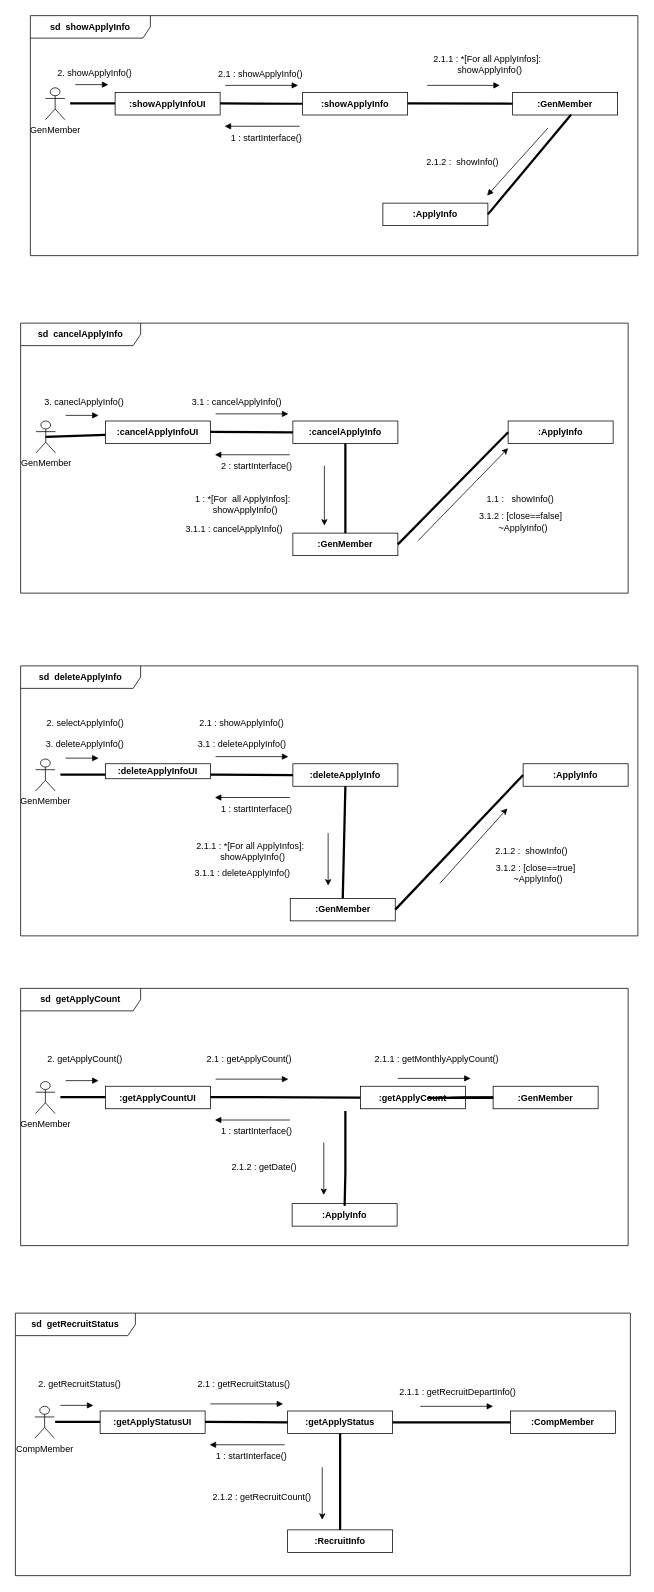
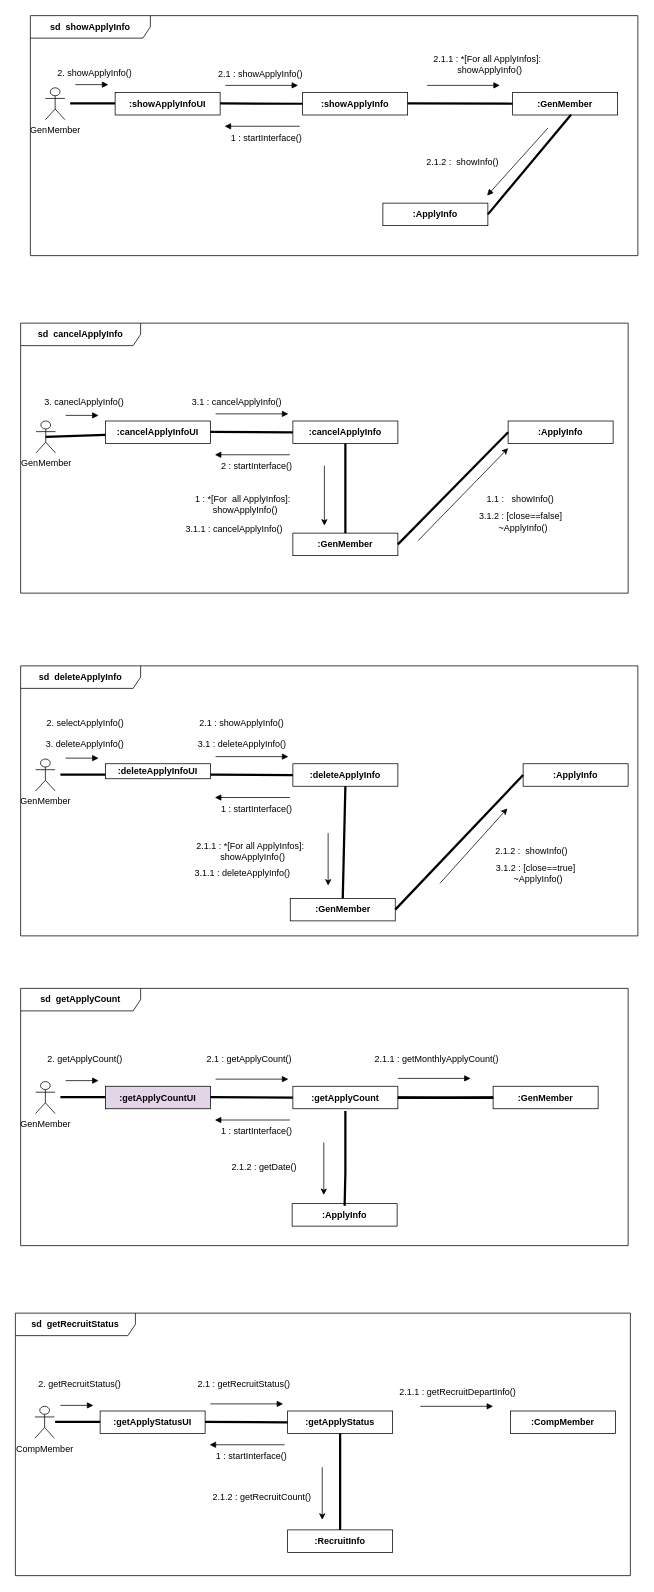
node ":getApplyCountUI": fillcolor #ffffff -> #e1d5e7
node ":getApplyCount": moved (413, 1097) -> (345, 1097)
edge ":getApplyStatus" -- ":CompMember": removed
